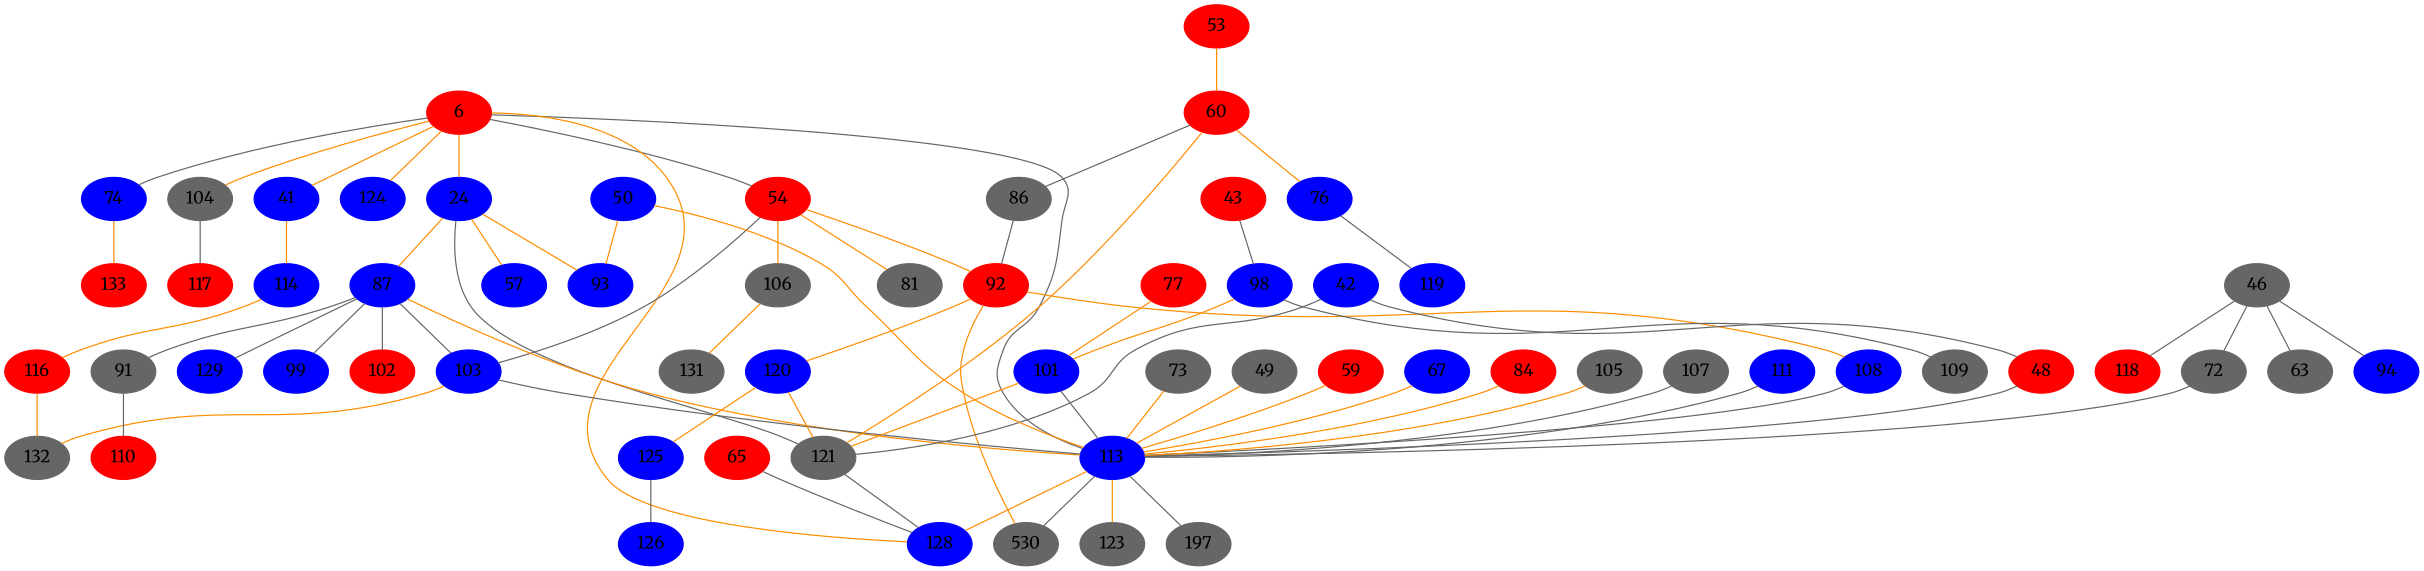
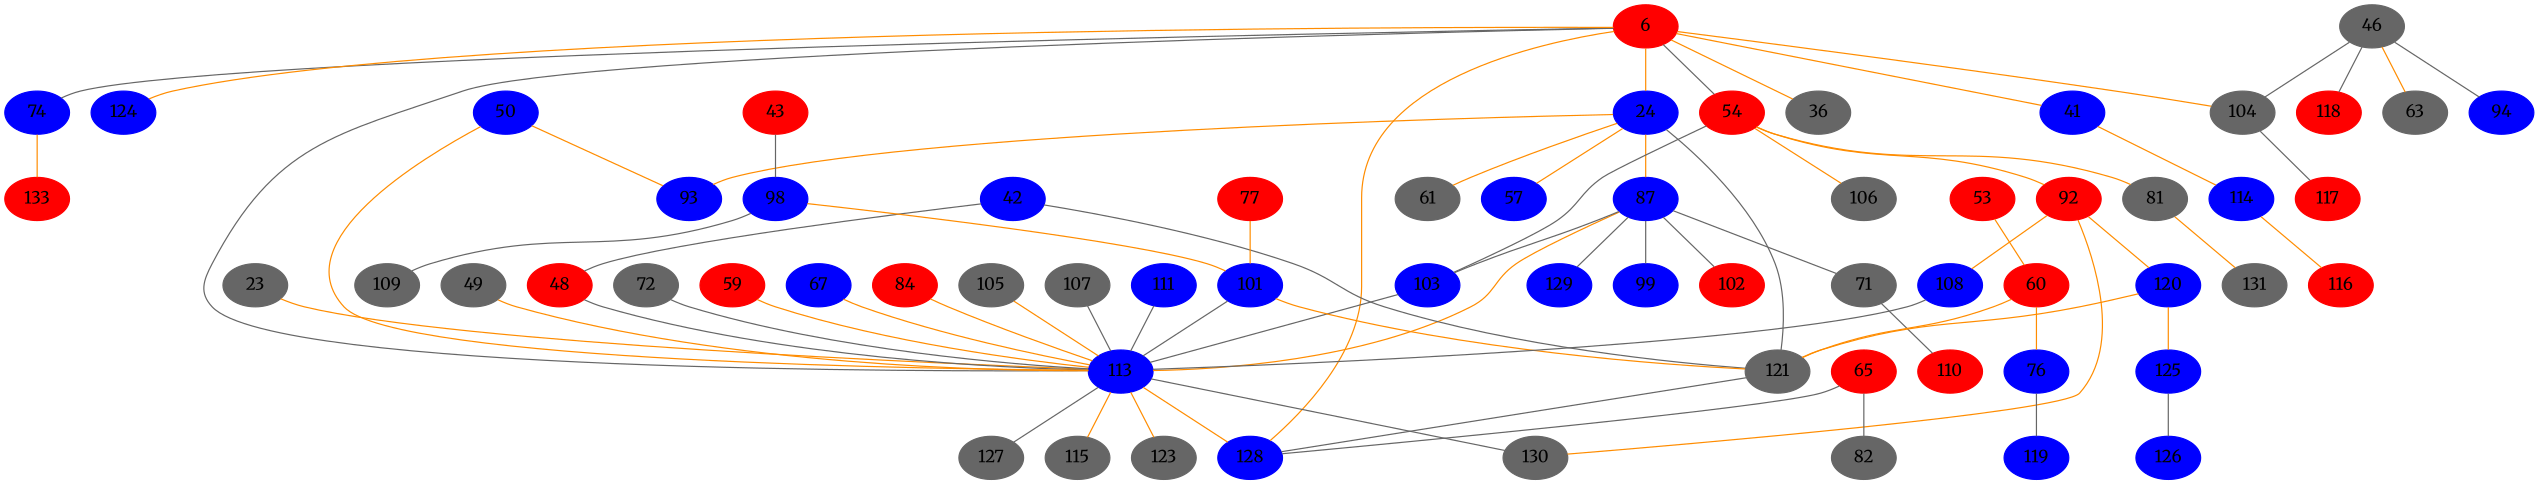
node "36": added
node "86": removed
node "61": added
edge "106" -- "131": now "81" -- "131"
edge "46" -- "72": now "46" -- "104"
edge "46" -- "63": color gray40 -> darkorange
node "91": label "91" -> "71"
node "73": label "73" -> "23"
node "132": removed
node "115": added
node "82": added
node "530": label "530" -> "130"
node "197": label "197" -> "127"
